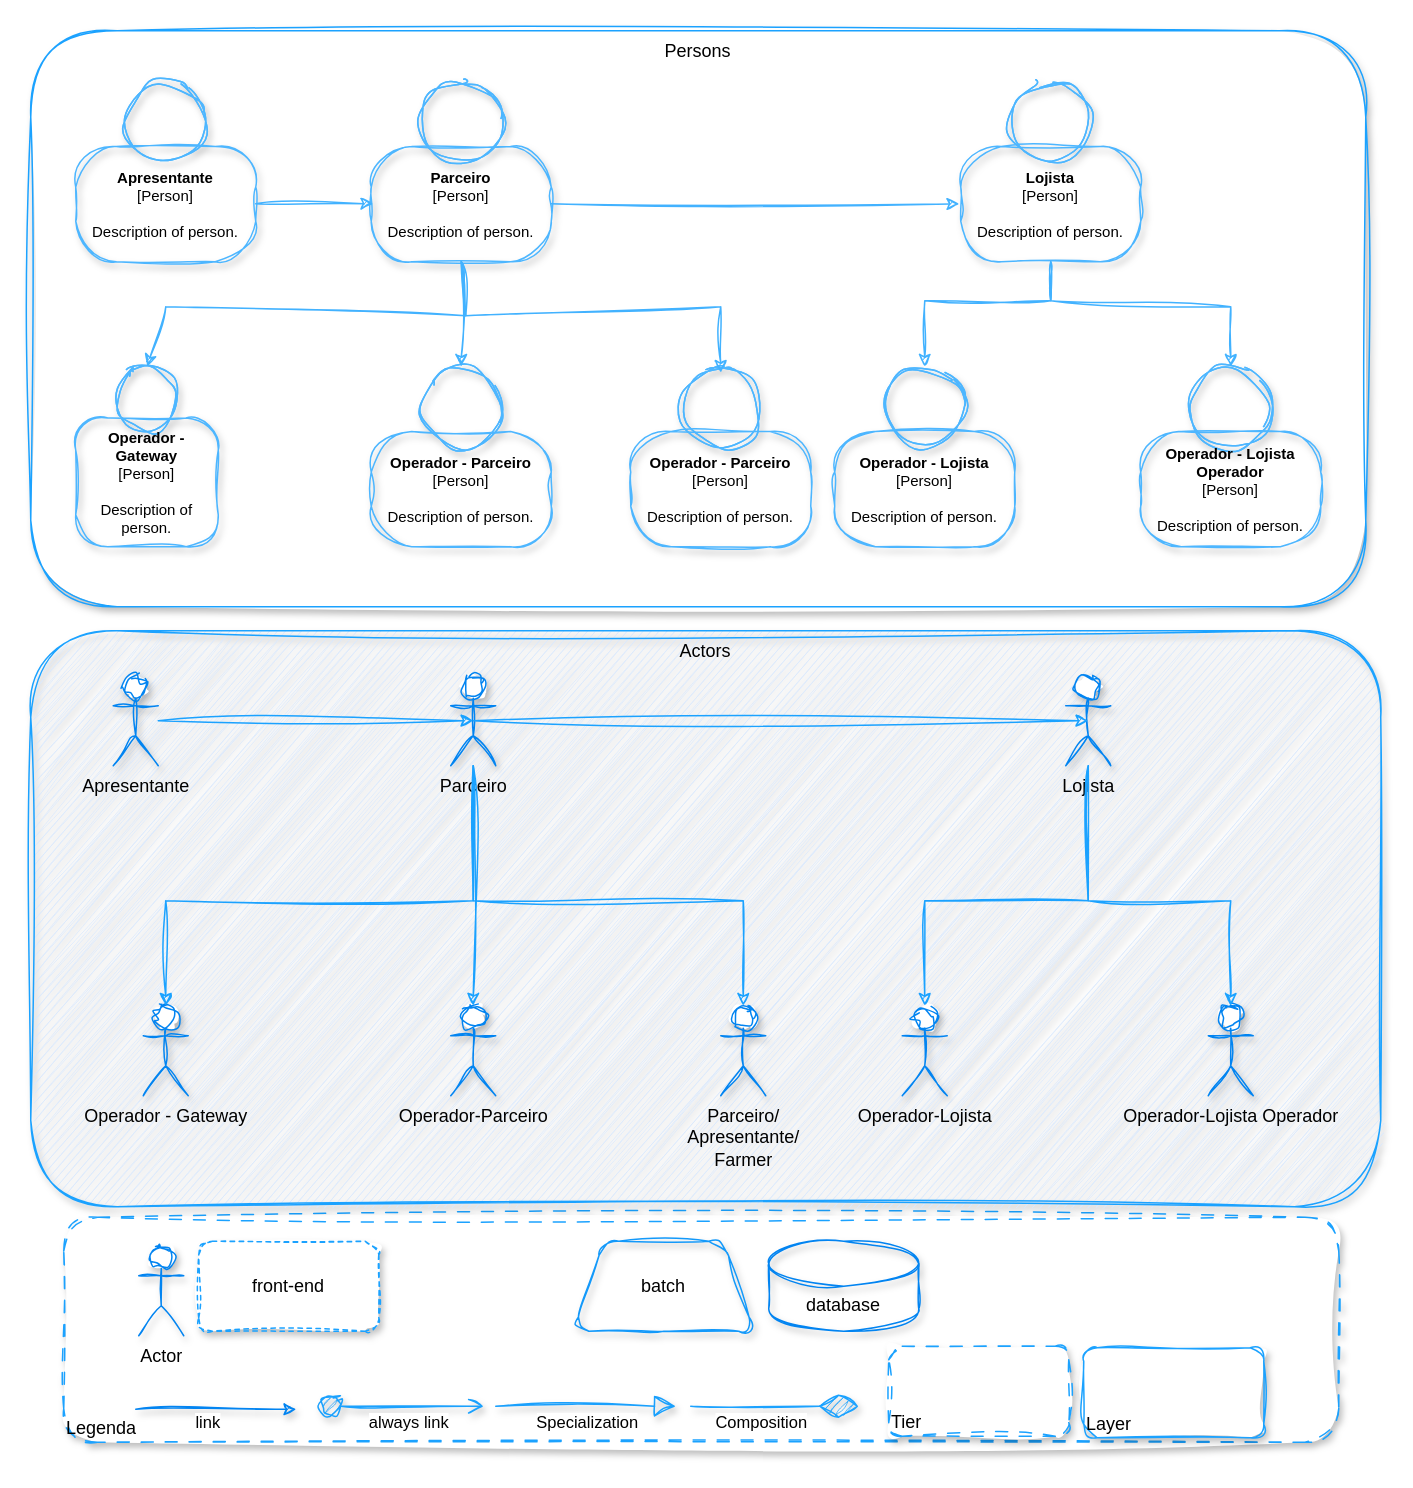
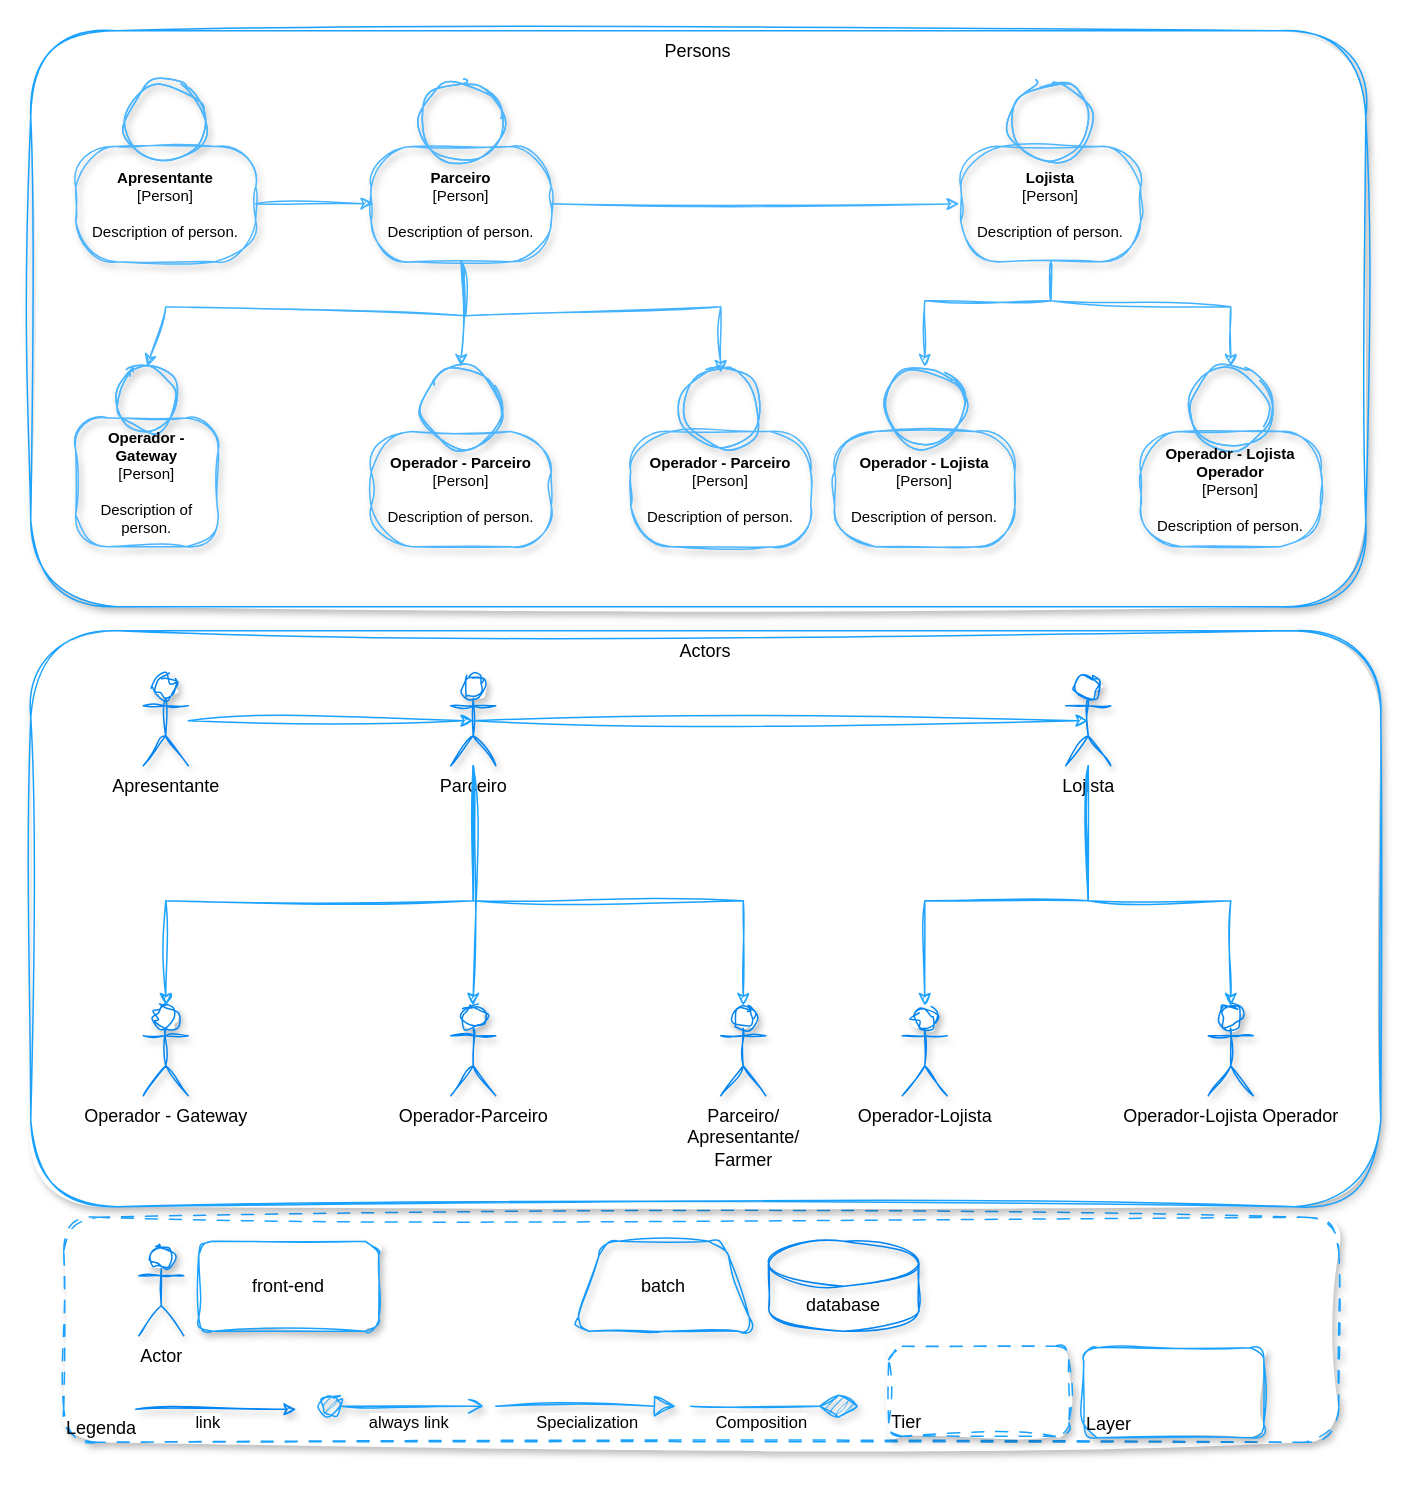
node "Apresentante": moved (136, 721) -> (166, 721)
node "Actors": fillcolor #dae8fc -> #ffffff
node "front-end": style dashed -> solid
